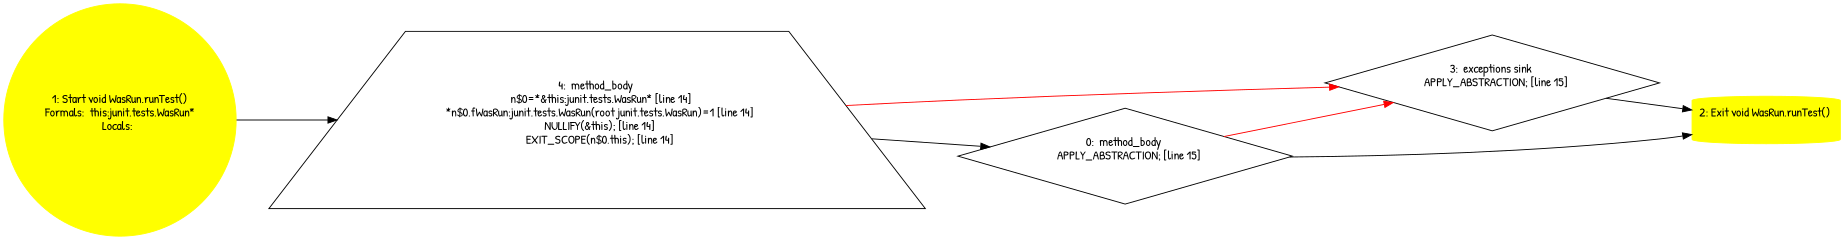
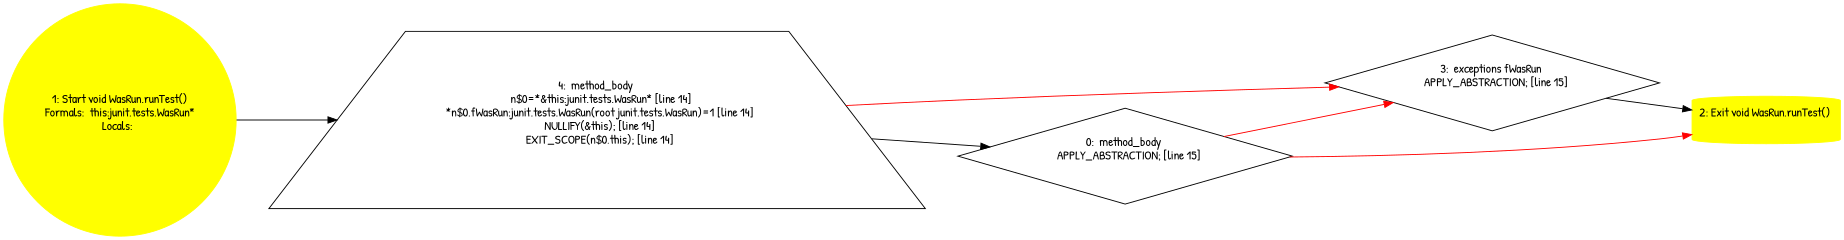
node "3:  exceptions sink APPLY_ABSTRACTION; [line 15]": label "3:  exceptions sink APPLY_ABSTRACTION; [line 15]" -> "3:  exceptions fWasRun APPLY_ABSTRACTION; [line 15]"
edge "0:  method_body APPLY_ABSTRACTION; [line 15]" -> "2: Exit void WasRun.runTest()": color black -> red
